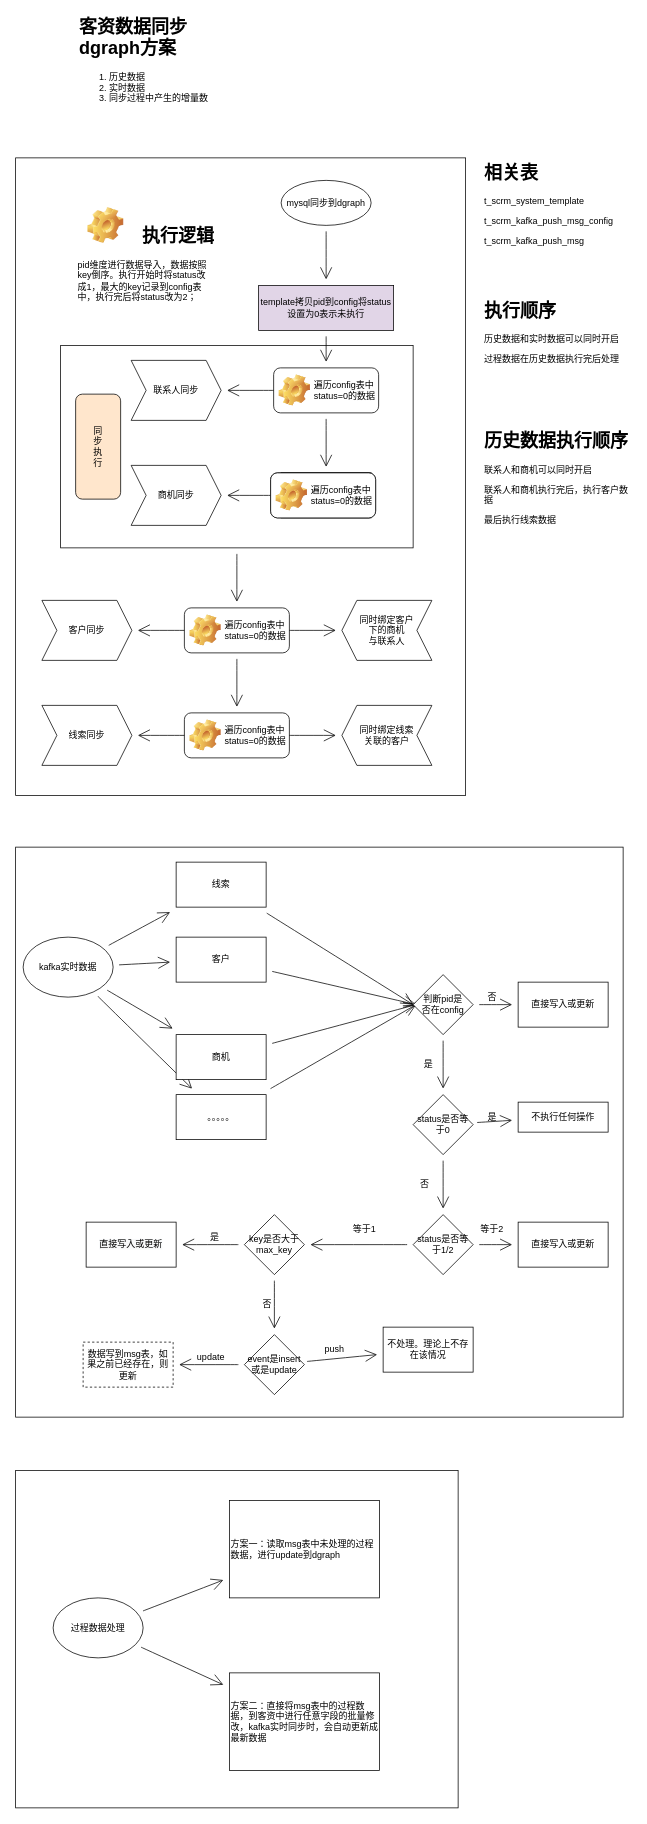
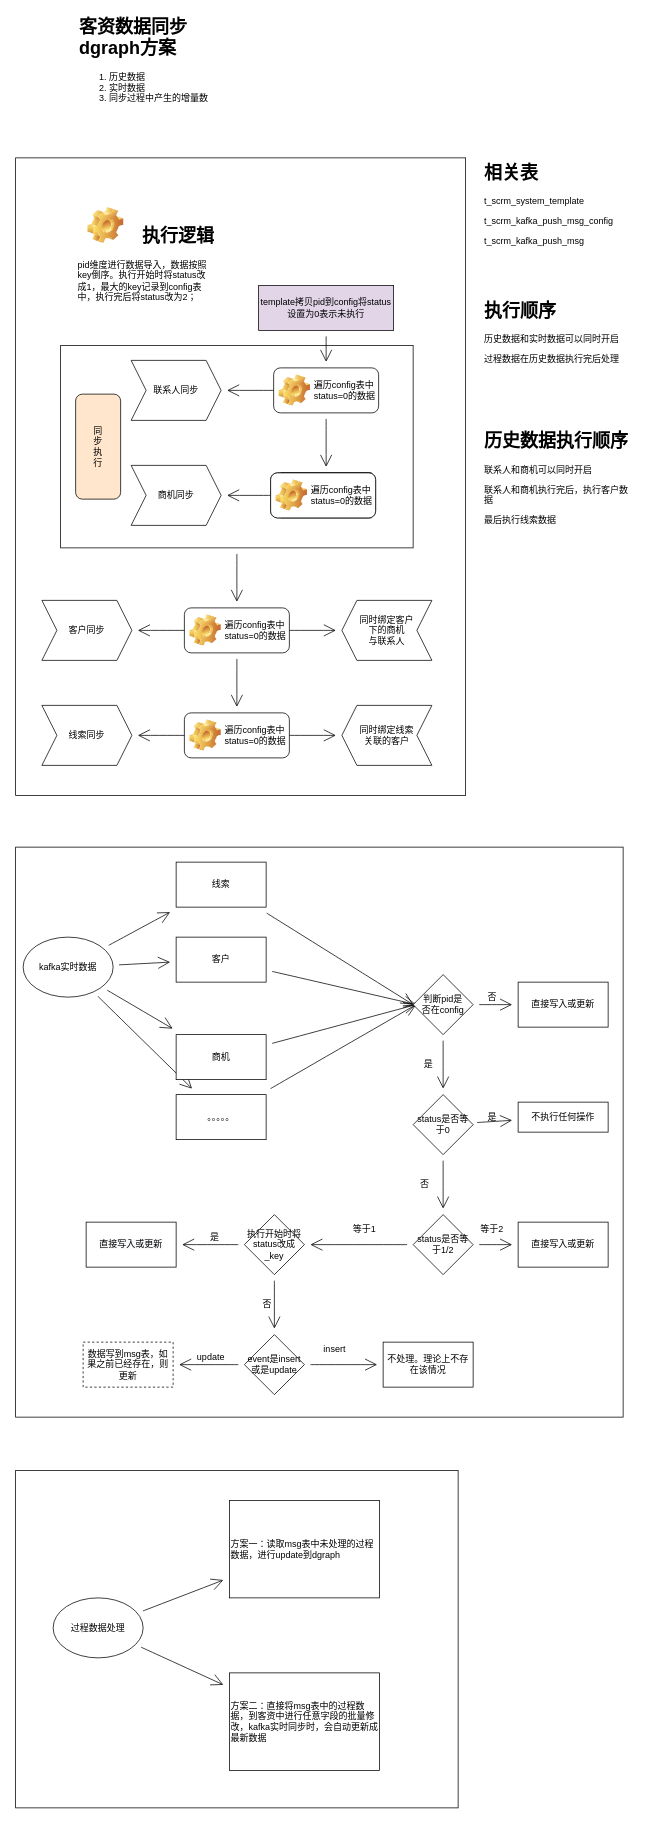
node "mysql同步到dgraph": removed
edge "mysql同步到dgraph" -> "template拷贝pid到config将status设置为0表示未执行": removed
node "key是否大于max_key": label "key是否大于max_key" -> "执行开始时将status改成_key"
node "push": label "push" -> "insert"
node "不处理。理论上不存在该情况": moved (428, 1350) -> (428, 1365)
